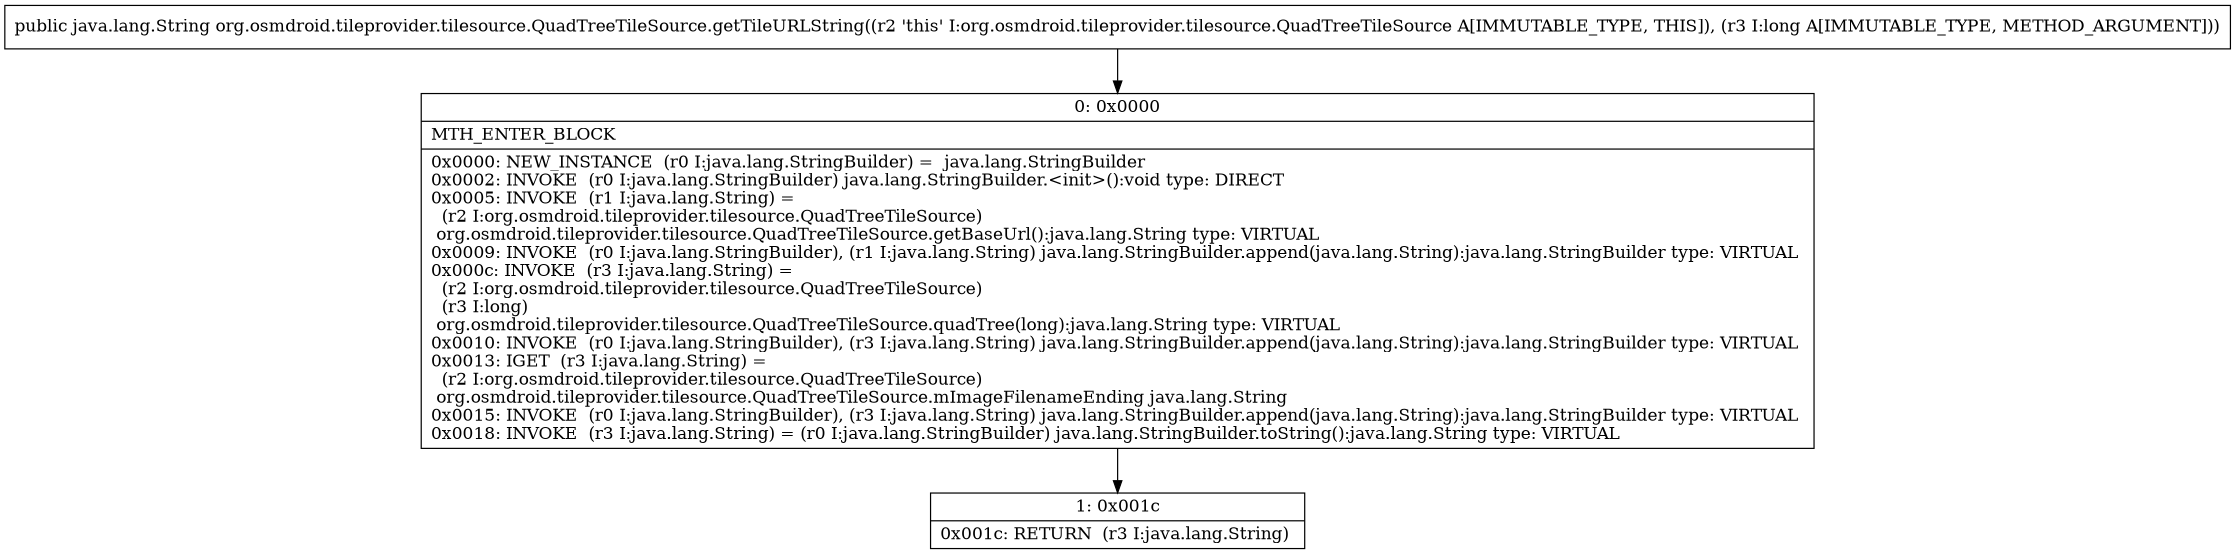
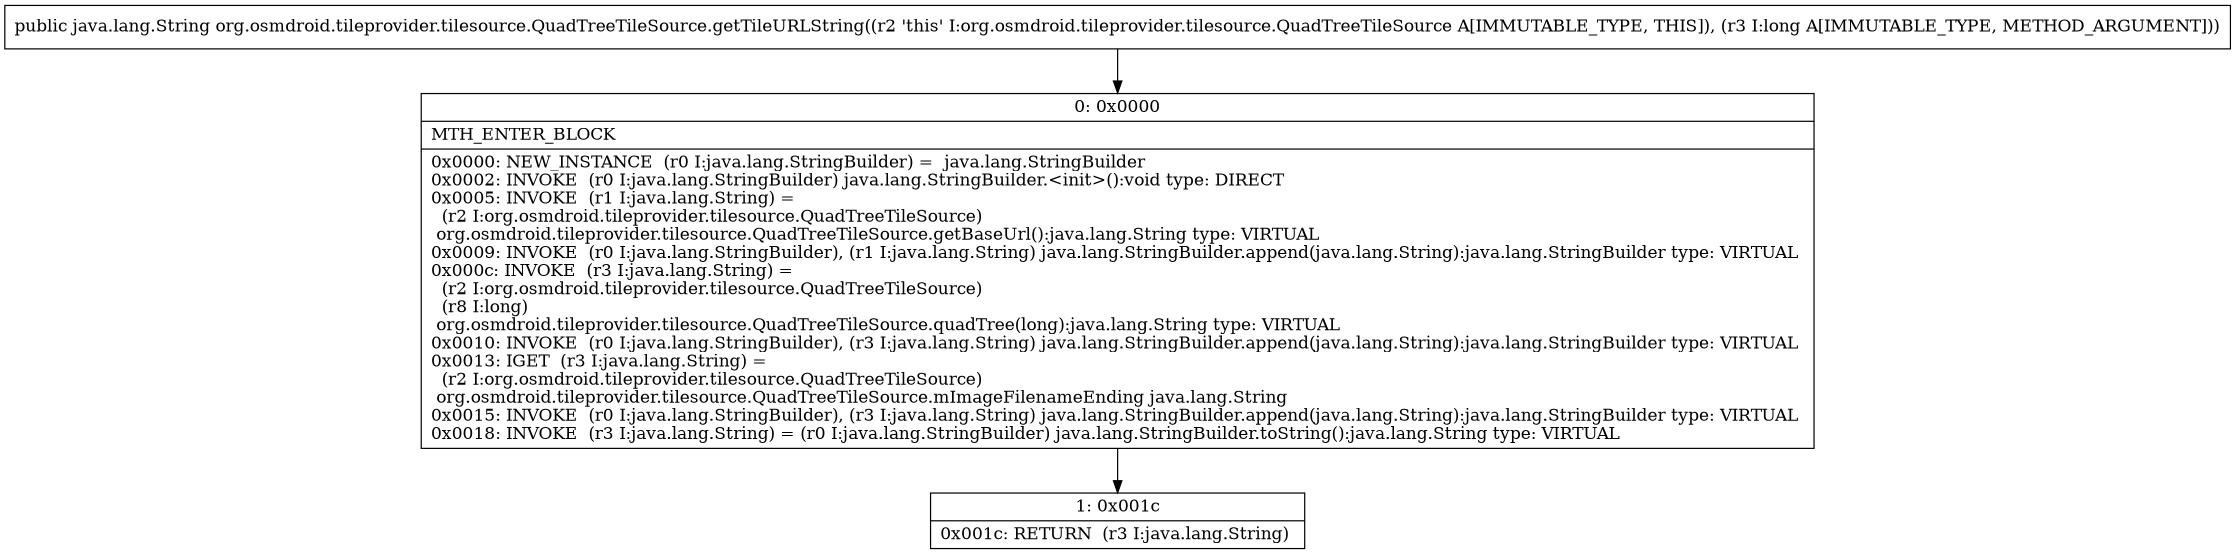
node "0: 0x0000": text "(r3 I:long)" -> "(r8 I:long)"
